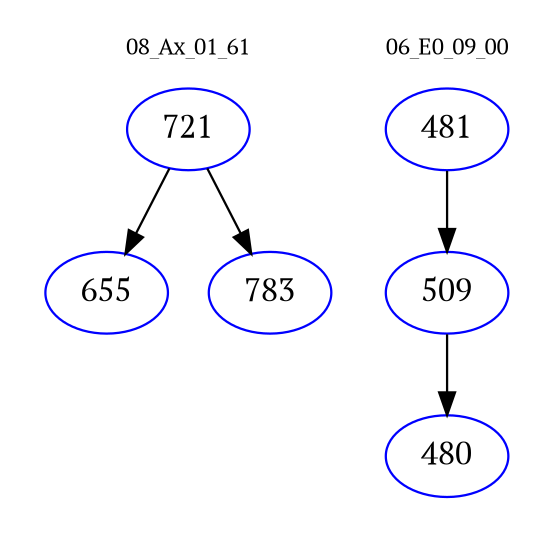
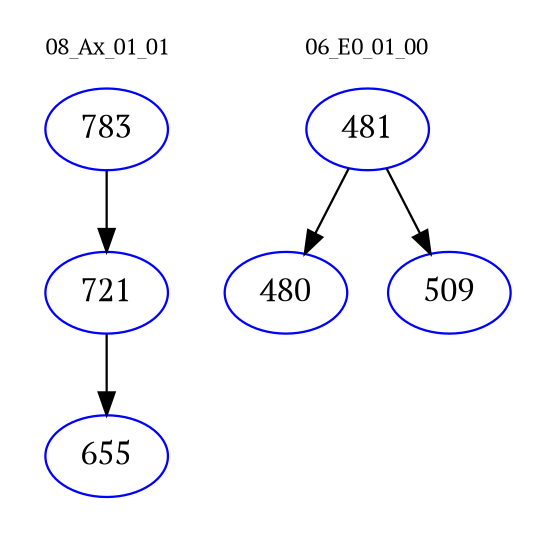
cluster "08_Ax_01_61": label "08_Ax_01_61" -> "08_Ax_01_01"
cluster "06_E0_09_00": label "06_E0_09_00" -> "06_E0_01_00"
edge "721" -> "783": reversed
edge "509" -> "480": now "481" -> "480"
